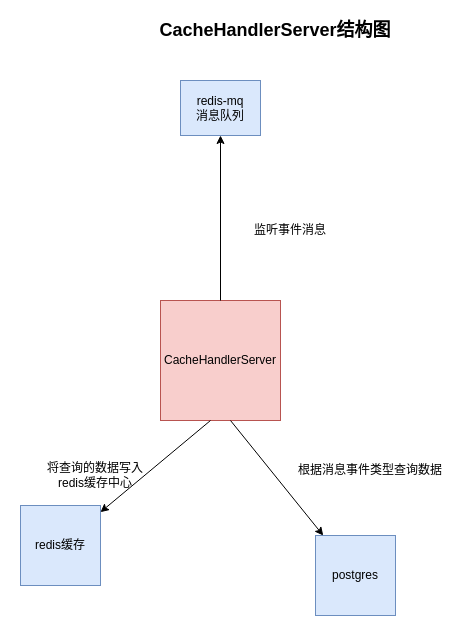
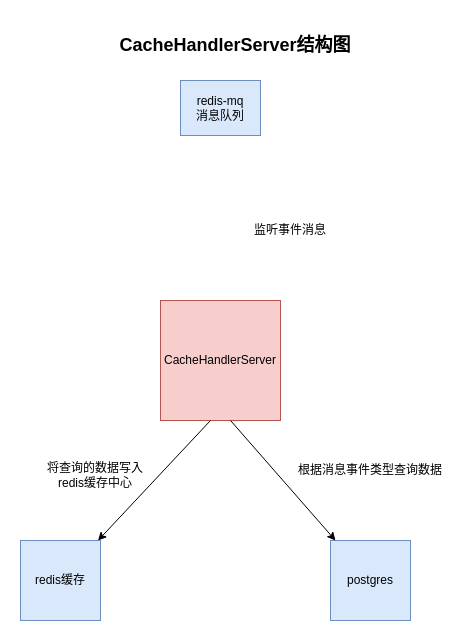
node "CacheHandlerServer结构图": moved (276, 31) -> (236, 46)
edge "CacheHandlerServer" -> "redis-mq 消息队列": removed
node "redis缓存": moved (61, 546) -> (61, 581)
node "postgres": moved (356, 576) -> (371, 581)
